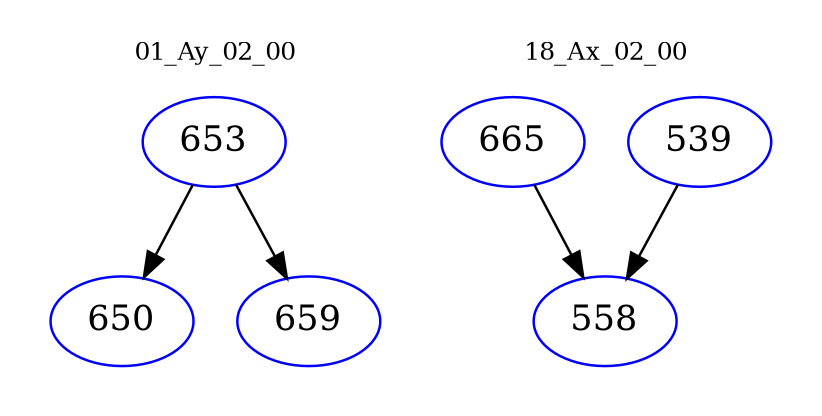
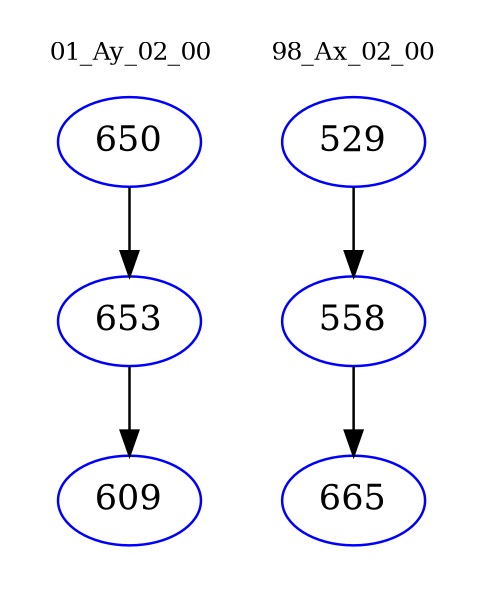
cluster "18_Ax_02_00": label "18_Ax_02_00" -> "98_Ax_02_00"
node "539": label "539" -> "529"
edge "653" -> "650": reversed
edge "665" -> "558": reversed
node "659": label "659" -> "609"
